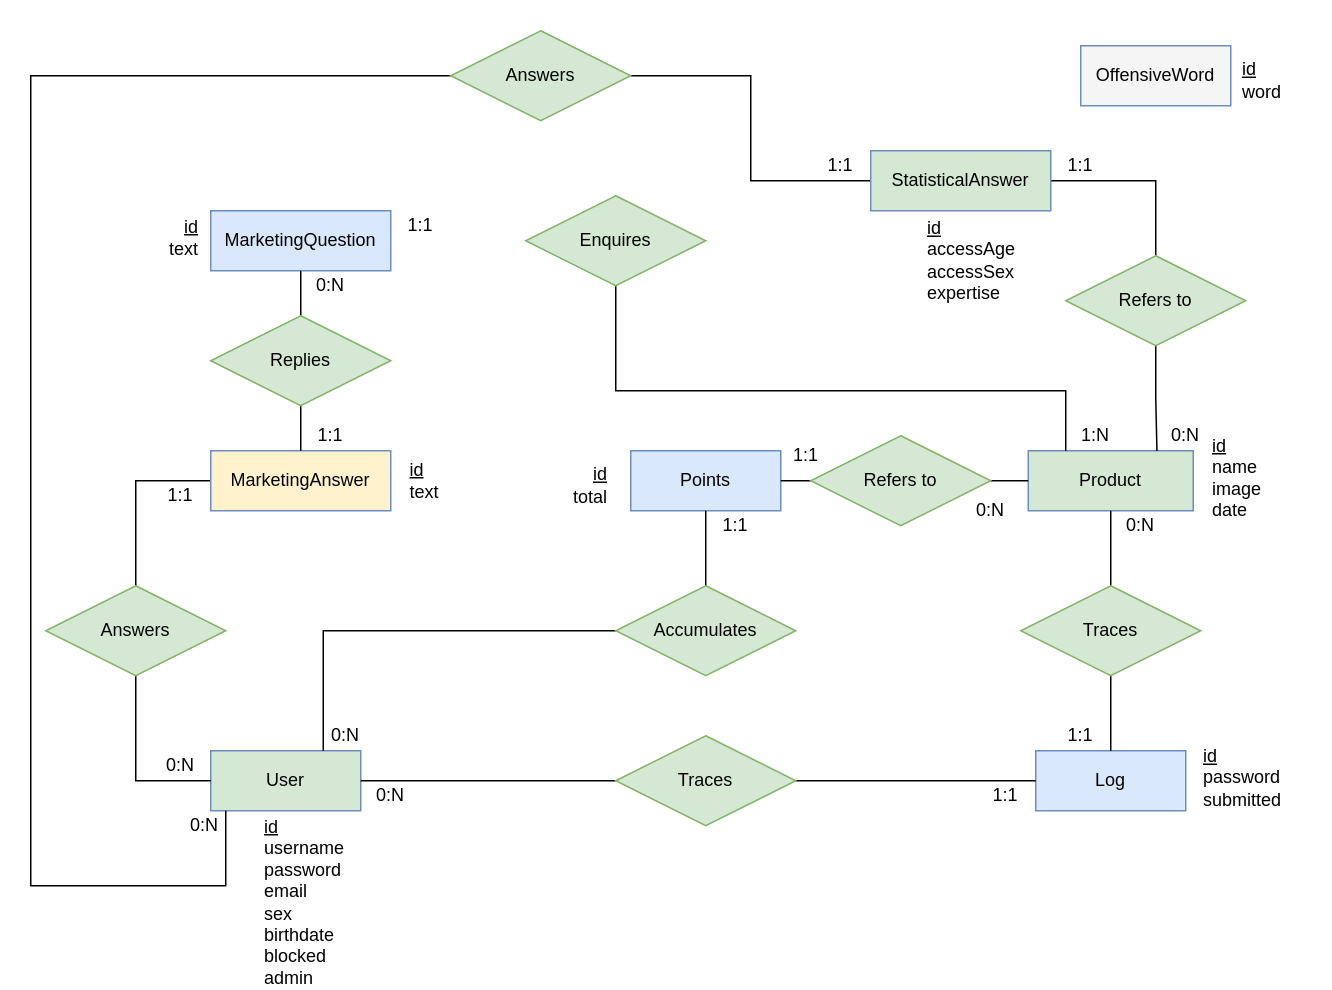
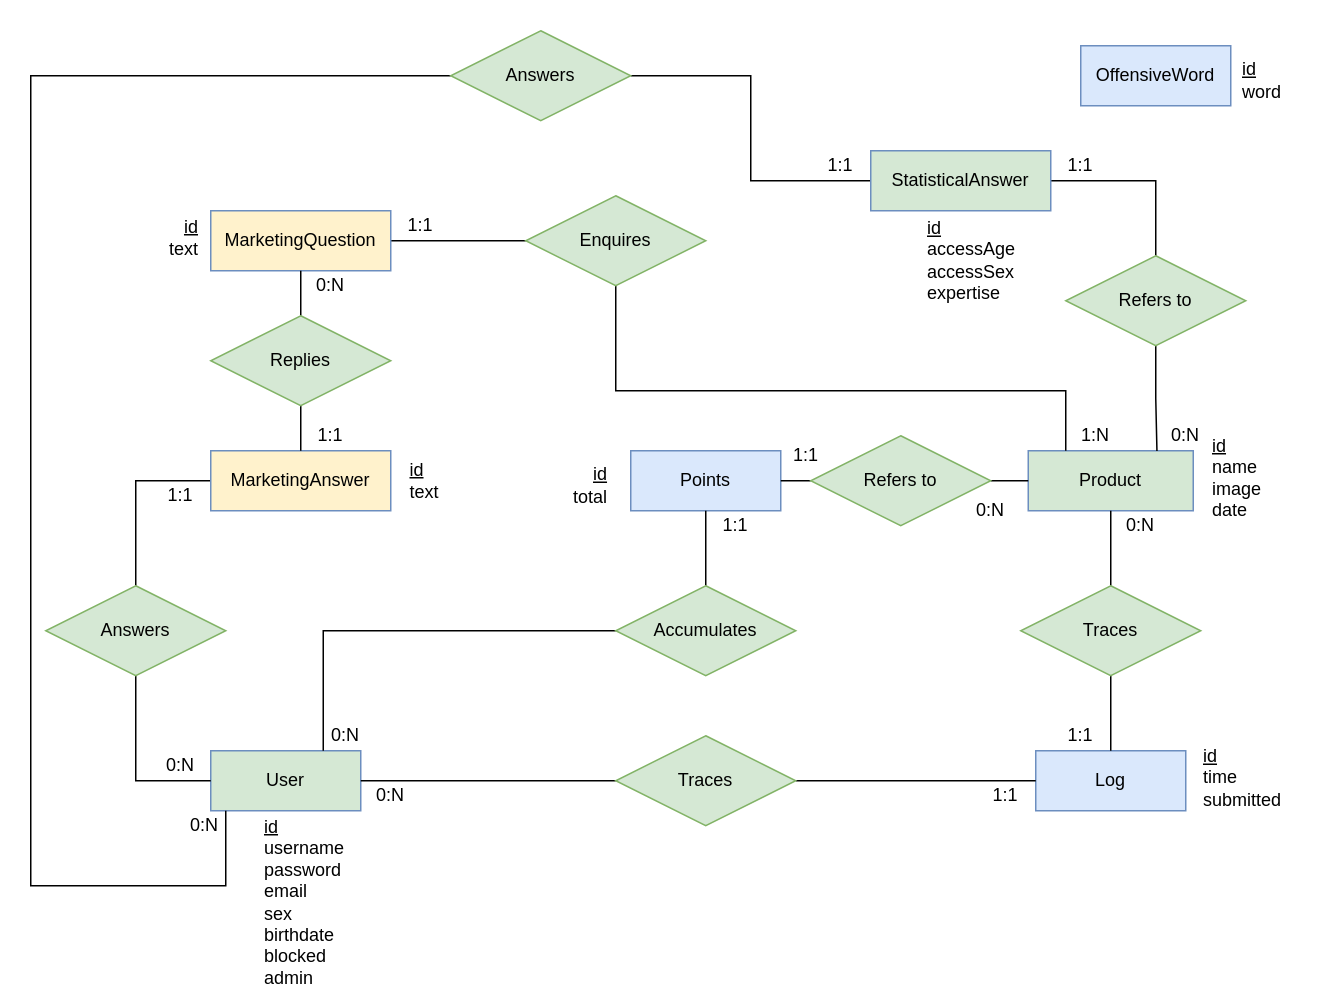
node "OffensiveWord": fillcolor #f5f5f5 -> #dae8fc
node "MarketingQuestion": fillcolor #dae8fc -> #fff2cc
edge "MarketingQuestion" -- "Enquires": added
node "id password submitted": label "id password submitted" -> "id time submitted"
